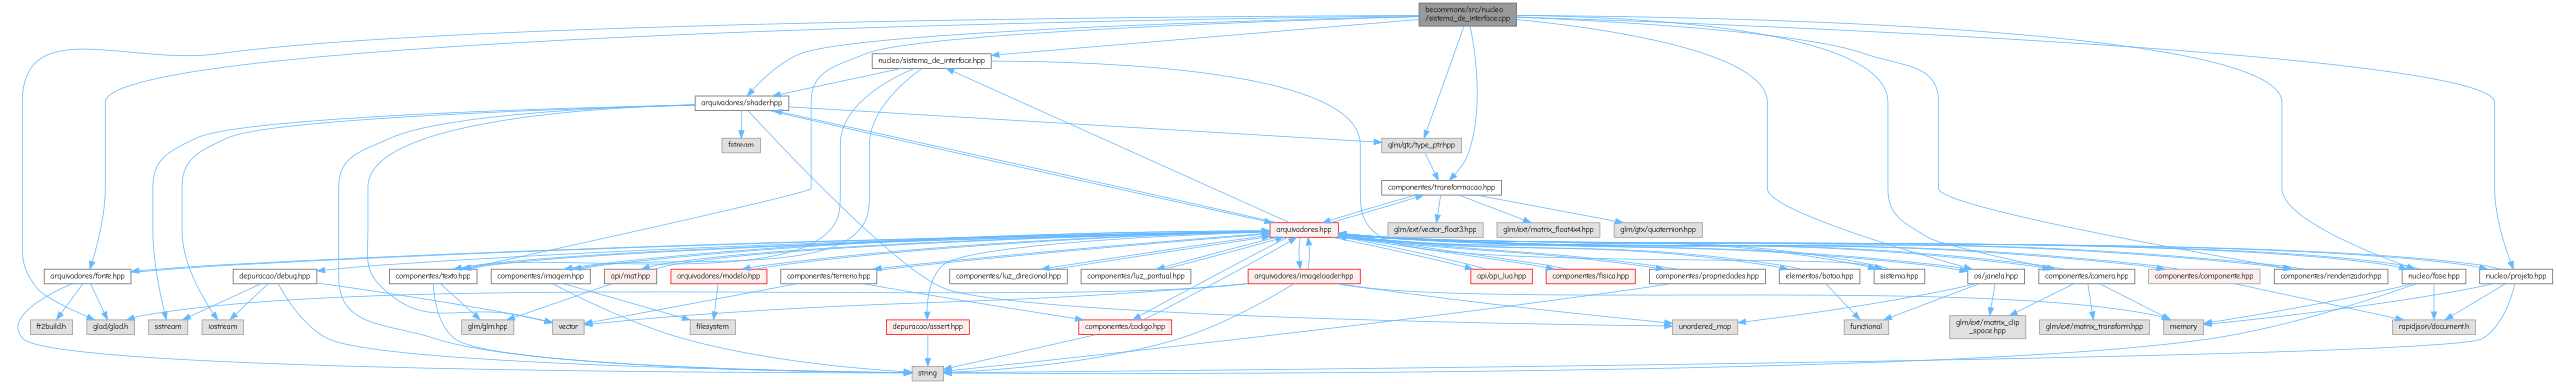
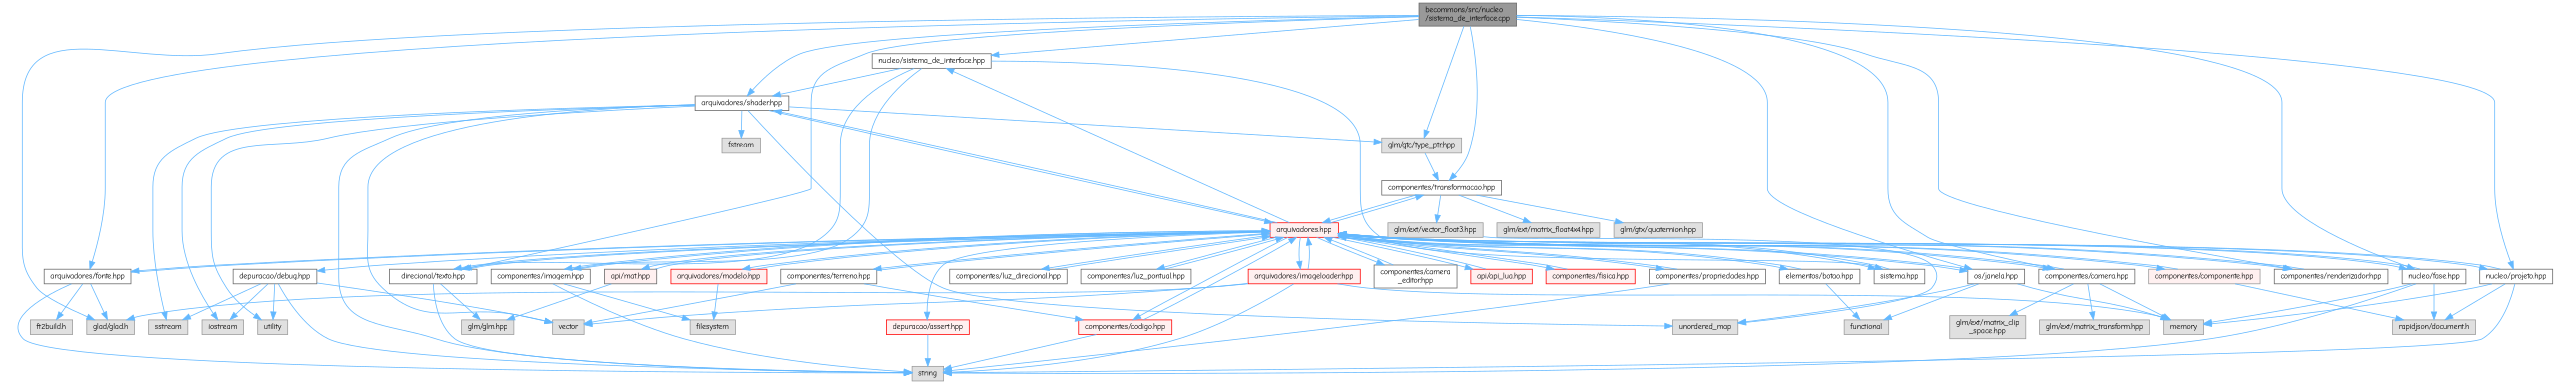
node "componentes/texto.hpp": label "componentes/texto.hpp" -> "direcional/texto.hpp"
node "componentes/camera _editor.hpp": added
edge "os/janela.hpp" -> "glm/ext/matrix_clip _space.hpp": now "os/janela.hpp" -> "memory"
edge "arquivadores/imageloader.hpp" -> "unordered_map": now "glm/ext/vector_float3.hpp" -> "unordered_map"
node "utility": added
